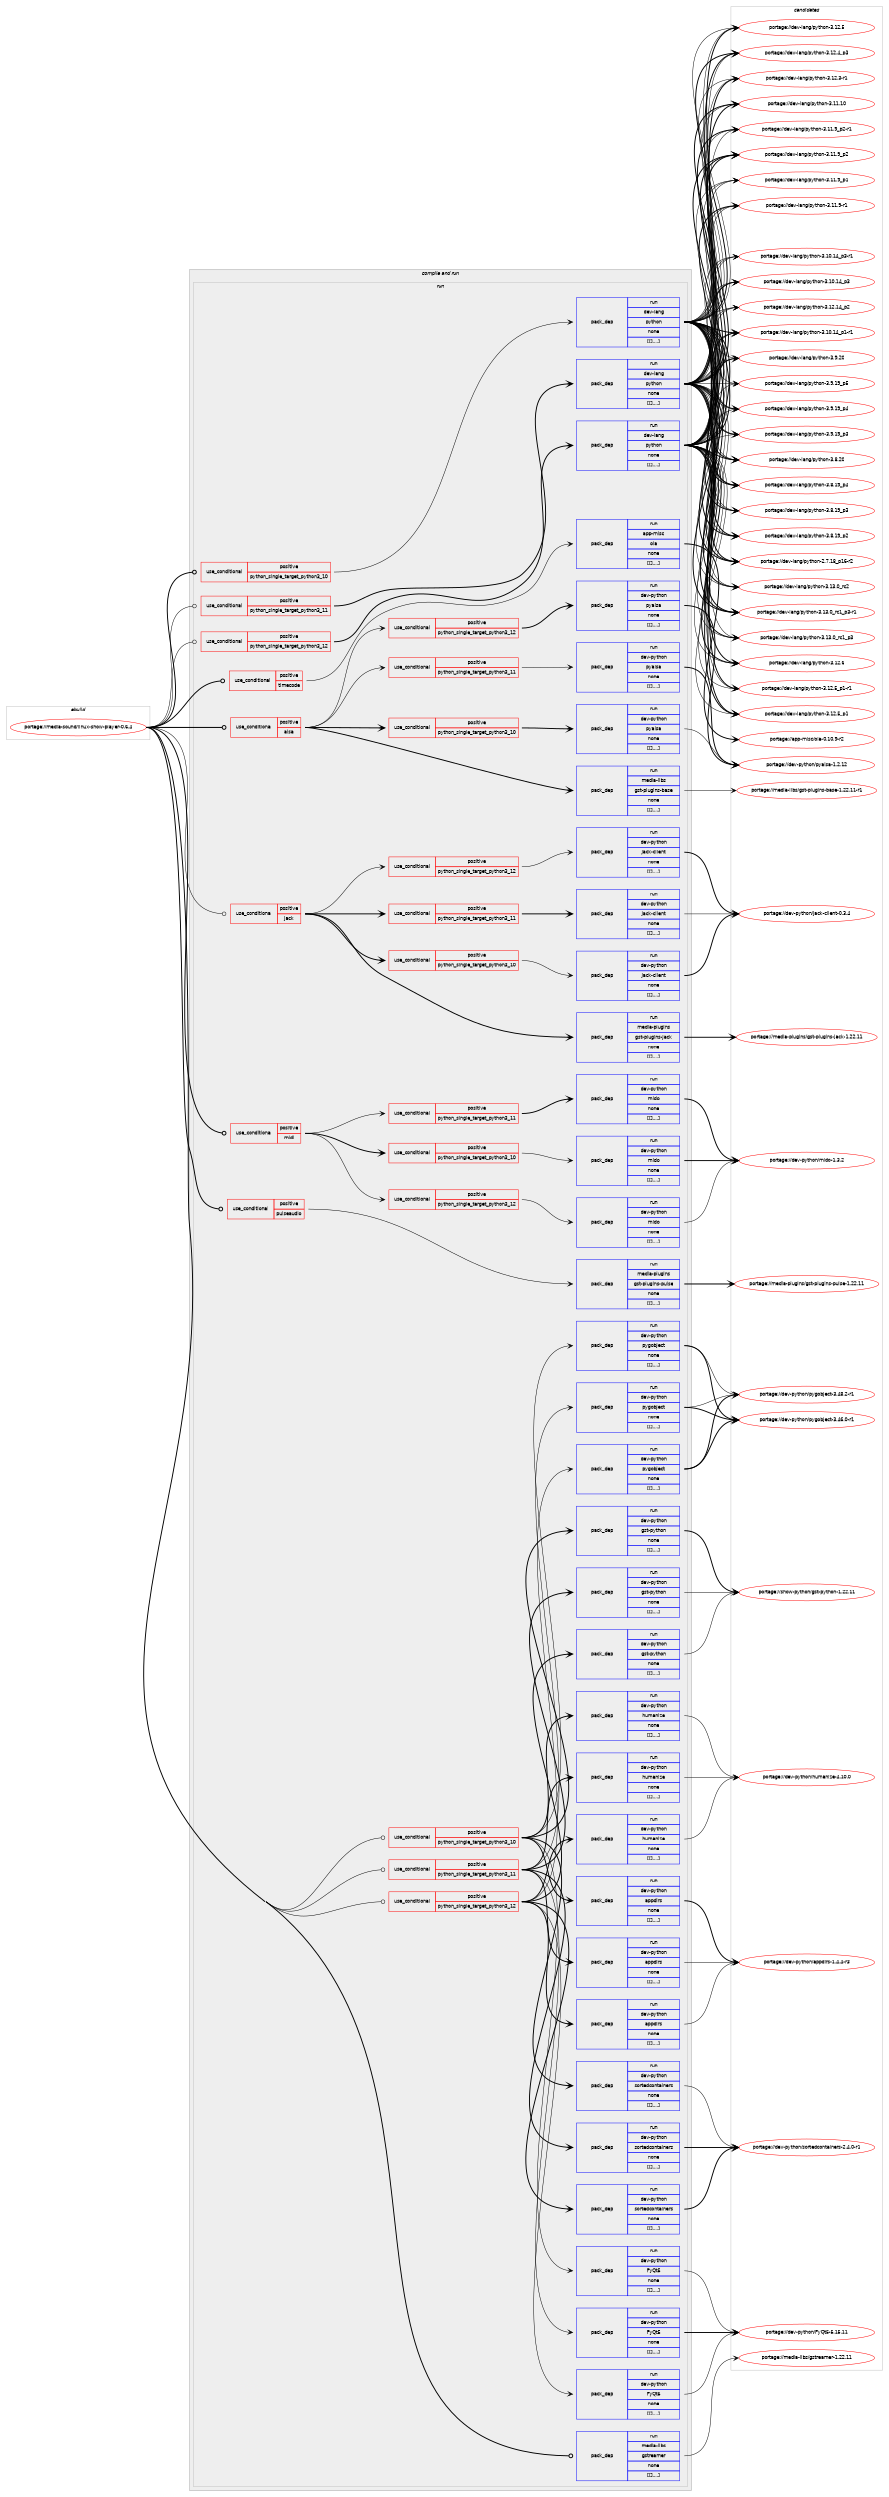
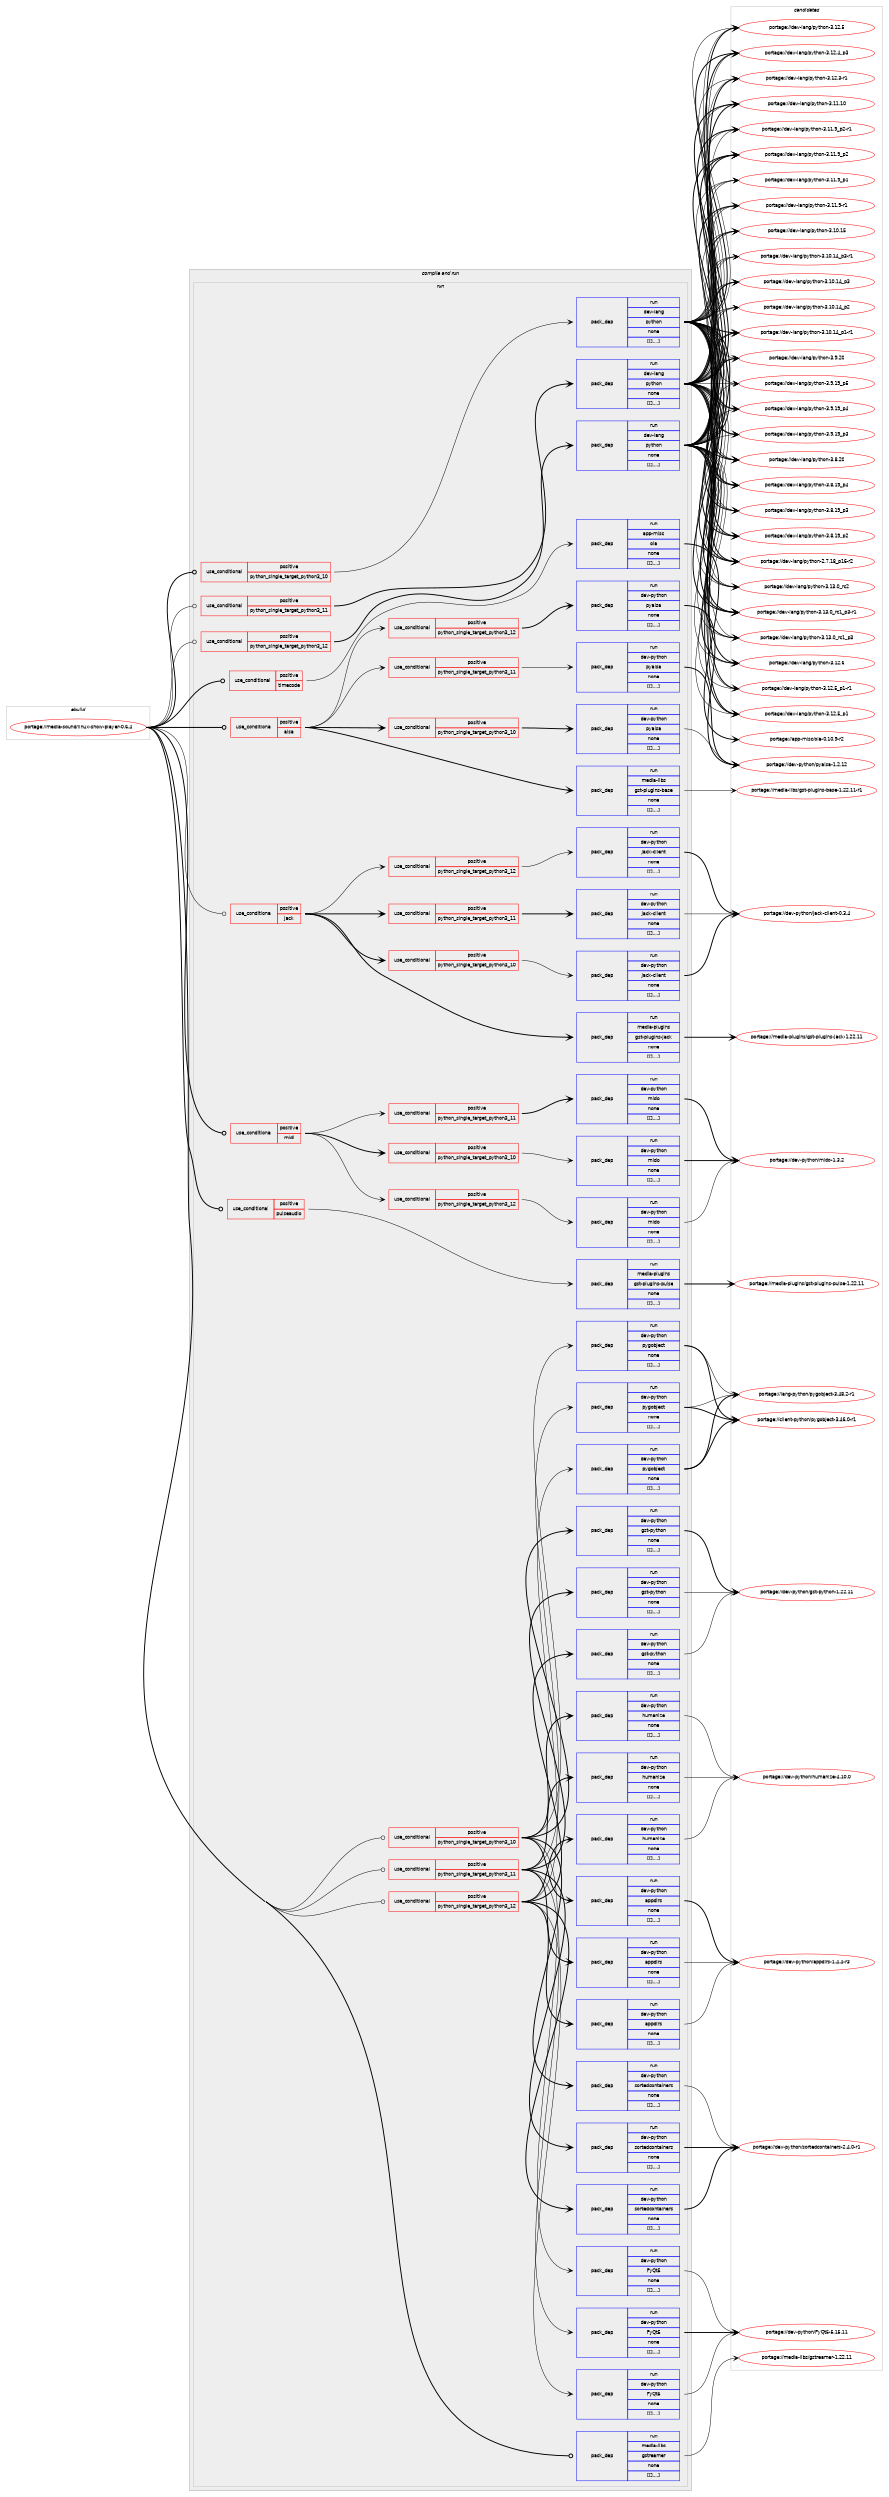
node "portage://dev-lang/python-3.10.15": added
node "portage://dev-lang/python-3.12.14_p2": label "portage://dev-lang/python-3.12.14_p2" -> "portage://dev-lang/python-3.10.14_p2"
node "portage://dev-python/pygobject-3.48.2-r1": label "portage://dev-python/pygobject-3.48.2-r1" -> "portage://lang-python/pygobject-3.48.2-r1"
node "portage://dev-python/pygobject-3.46.0-r1": label "portage://dev-python/pygobject-3.46.0-r1" -> "portage://client-python/pygobject-3.46.0-r1"
node "portage://show-python/gst-python-1.22.11": label "portage://show-python/gst-python-1.22.11" -> "portage://dev-python/gst-python-1.22.11"
